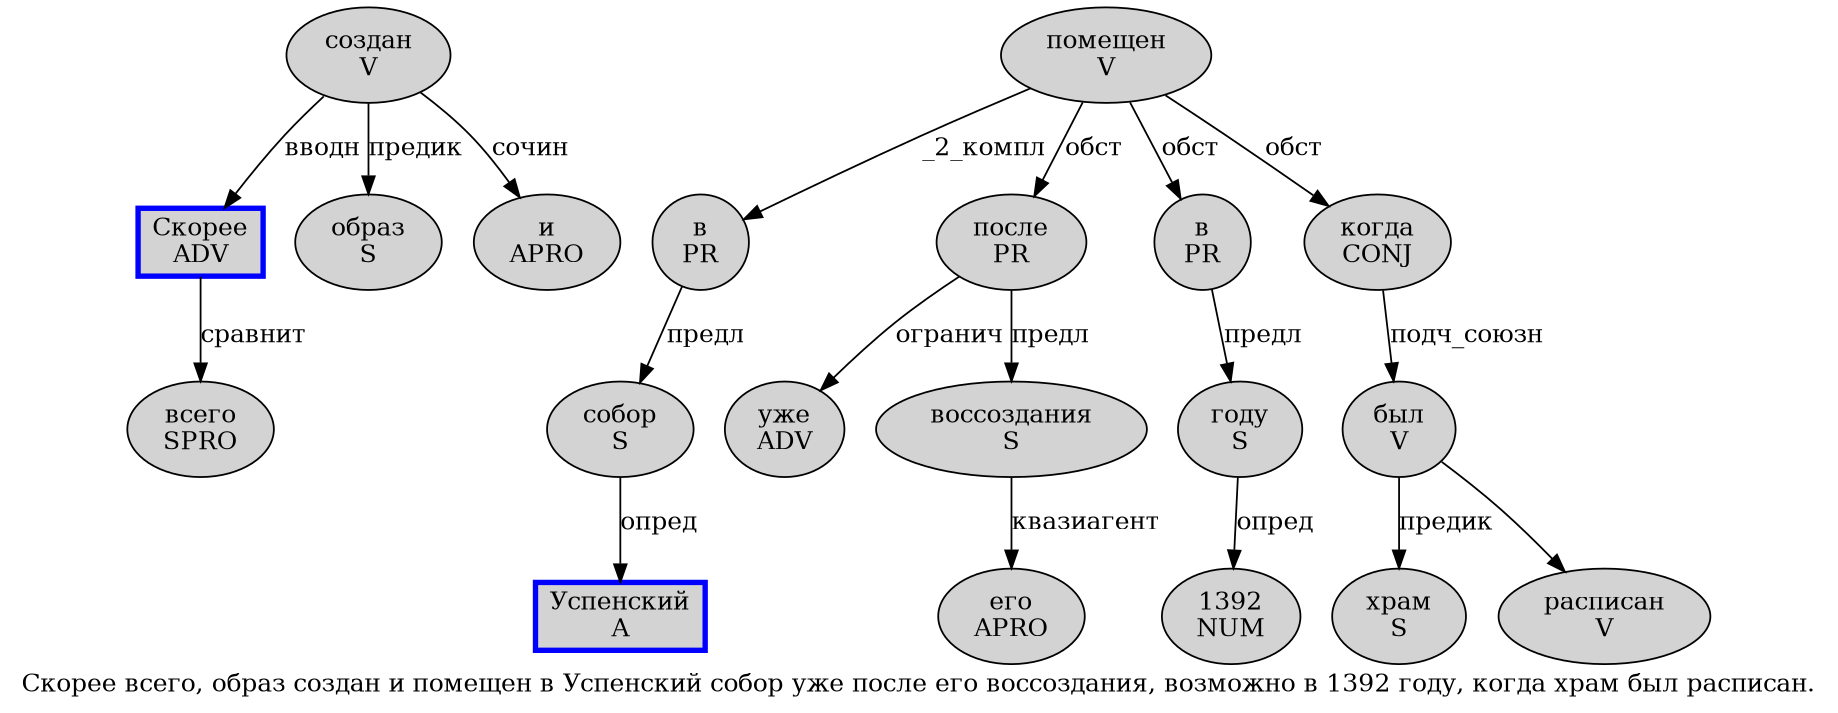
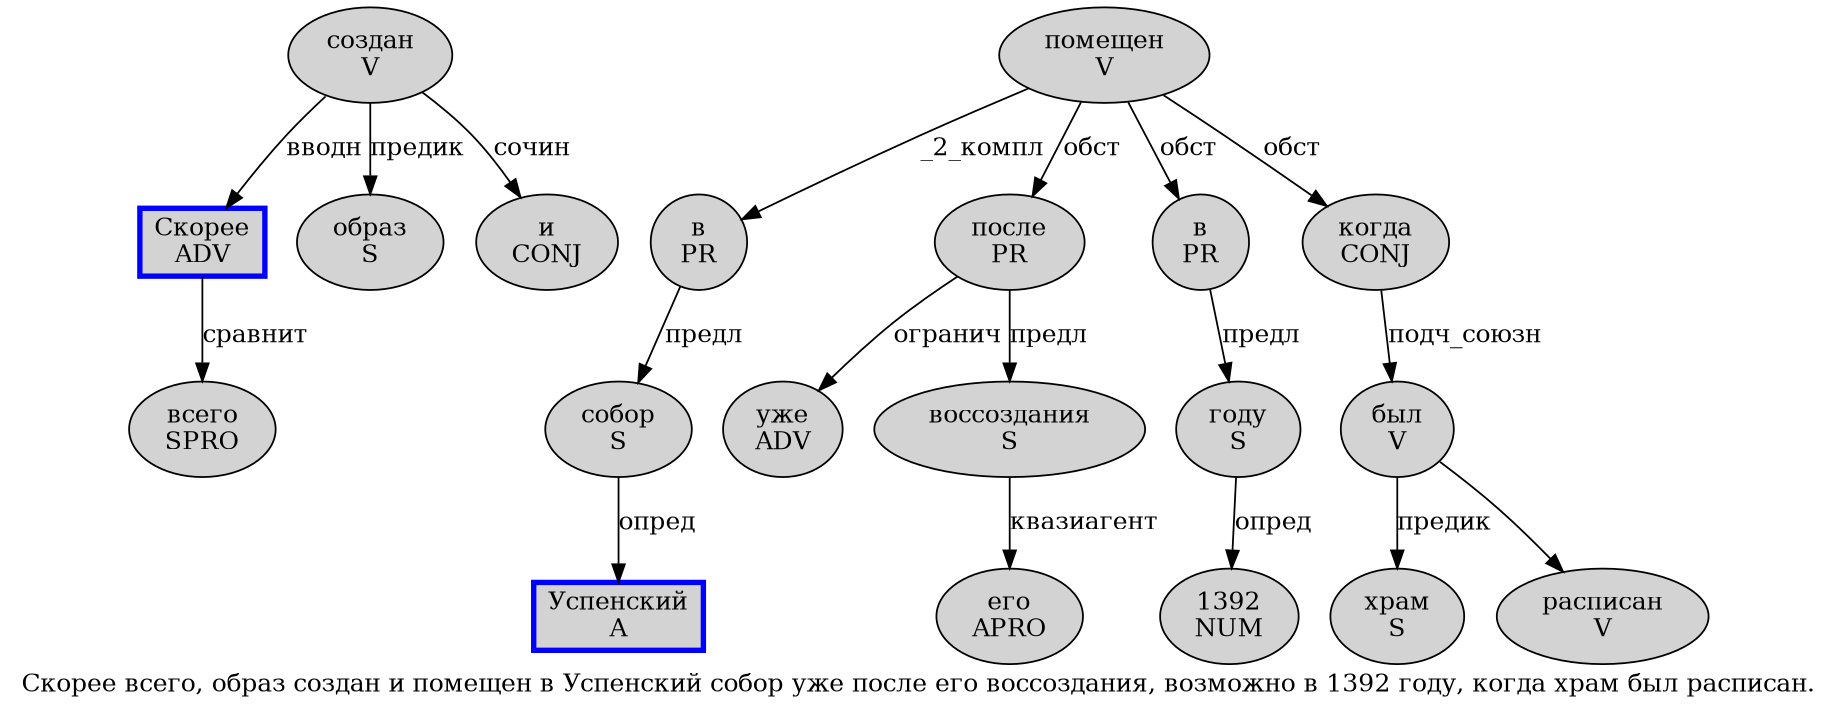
node "и APRO": label "и APRO" -> "и CONJ"
